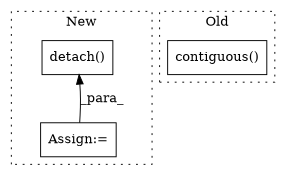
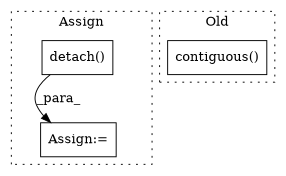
cluster "New": label "New" -> "Assign"
edge "Assign:=" -> "detach()": reversed
